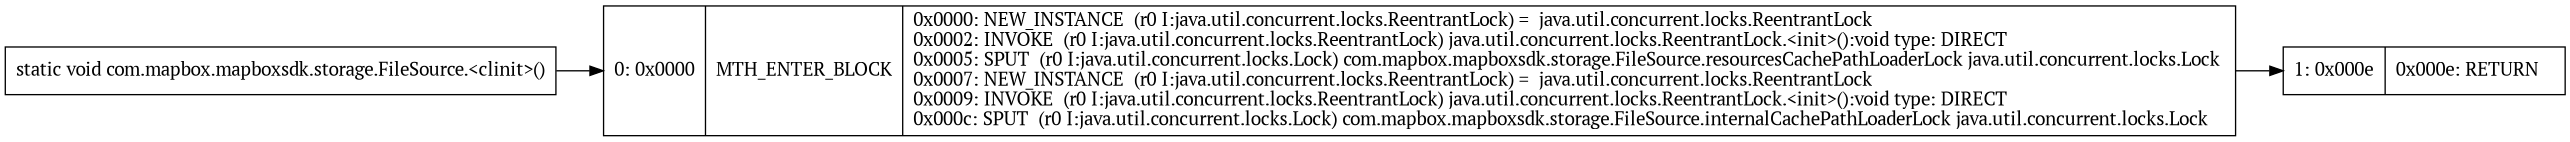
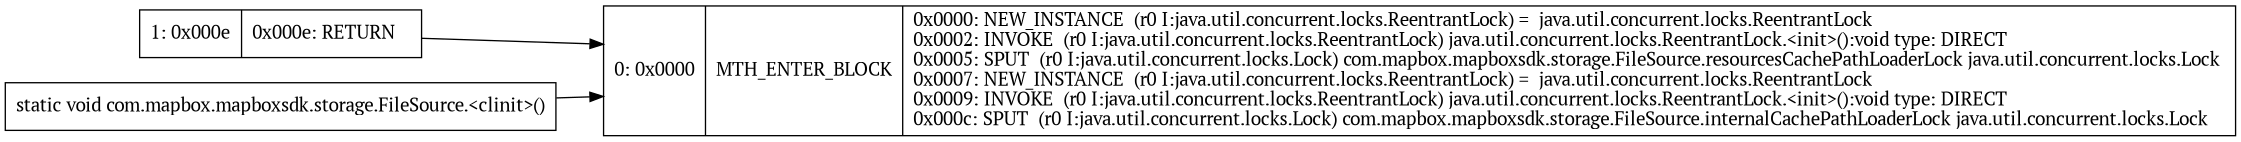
edge "0: 0x0000" -> "1: 0x000e": reversed
